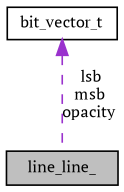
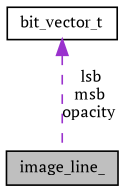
node "line_line_": label "line_line_" -> "image_line_"
